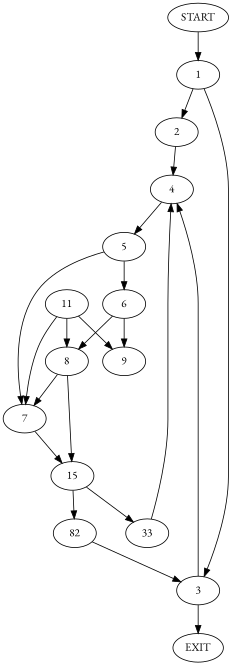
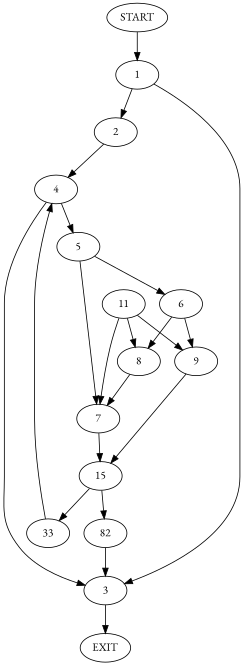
edge "3" -> "4": reversed
edge "8" -> "15": now "9" -> "15"
